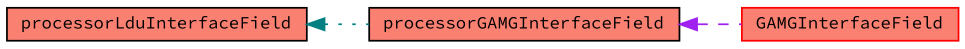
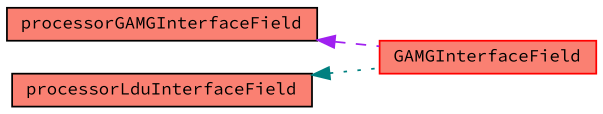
edge "processorGAMGInterfaceField" -> "processorLduInterfaceField": now "GAMGInterfaceField" -> "processorLduInterfaceField"
